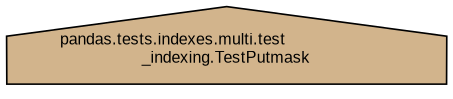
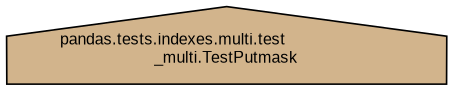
node "pandas.tests.indexes.multi.test _indexing.TestPutmask": label "pandas.tests.indexes.multi.test _indexing.TestPutmask" -> "pandas.tests.indexes.multi.test _multi.TestPutmask"
